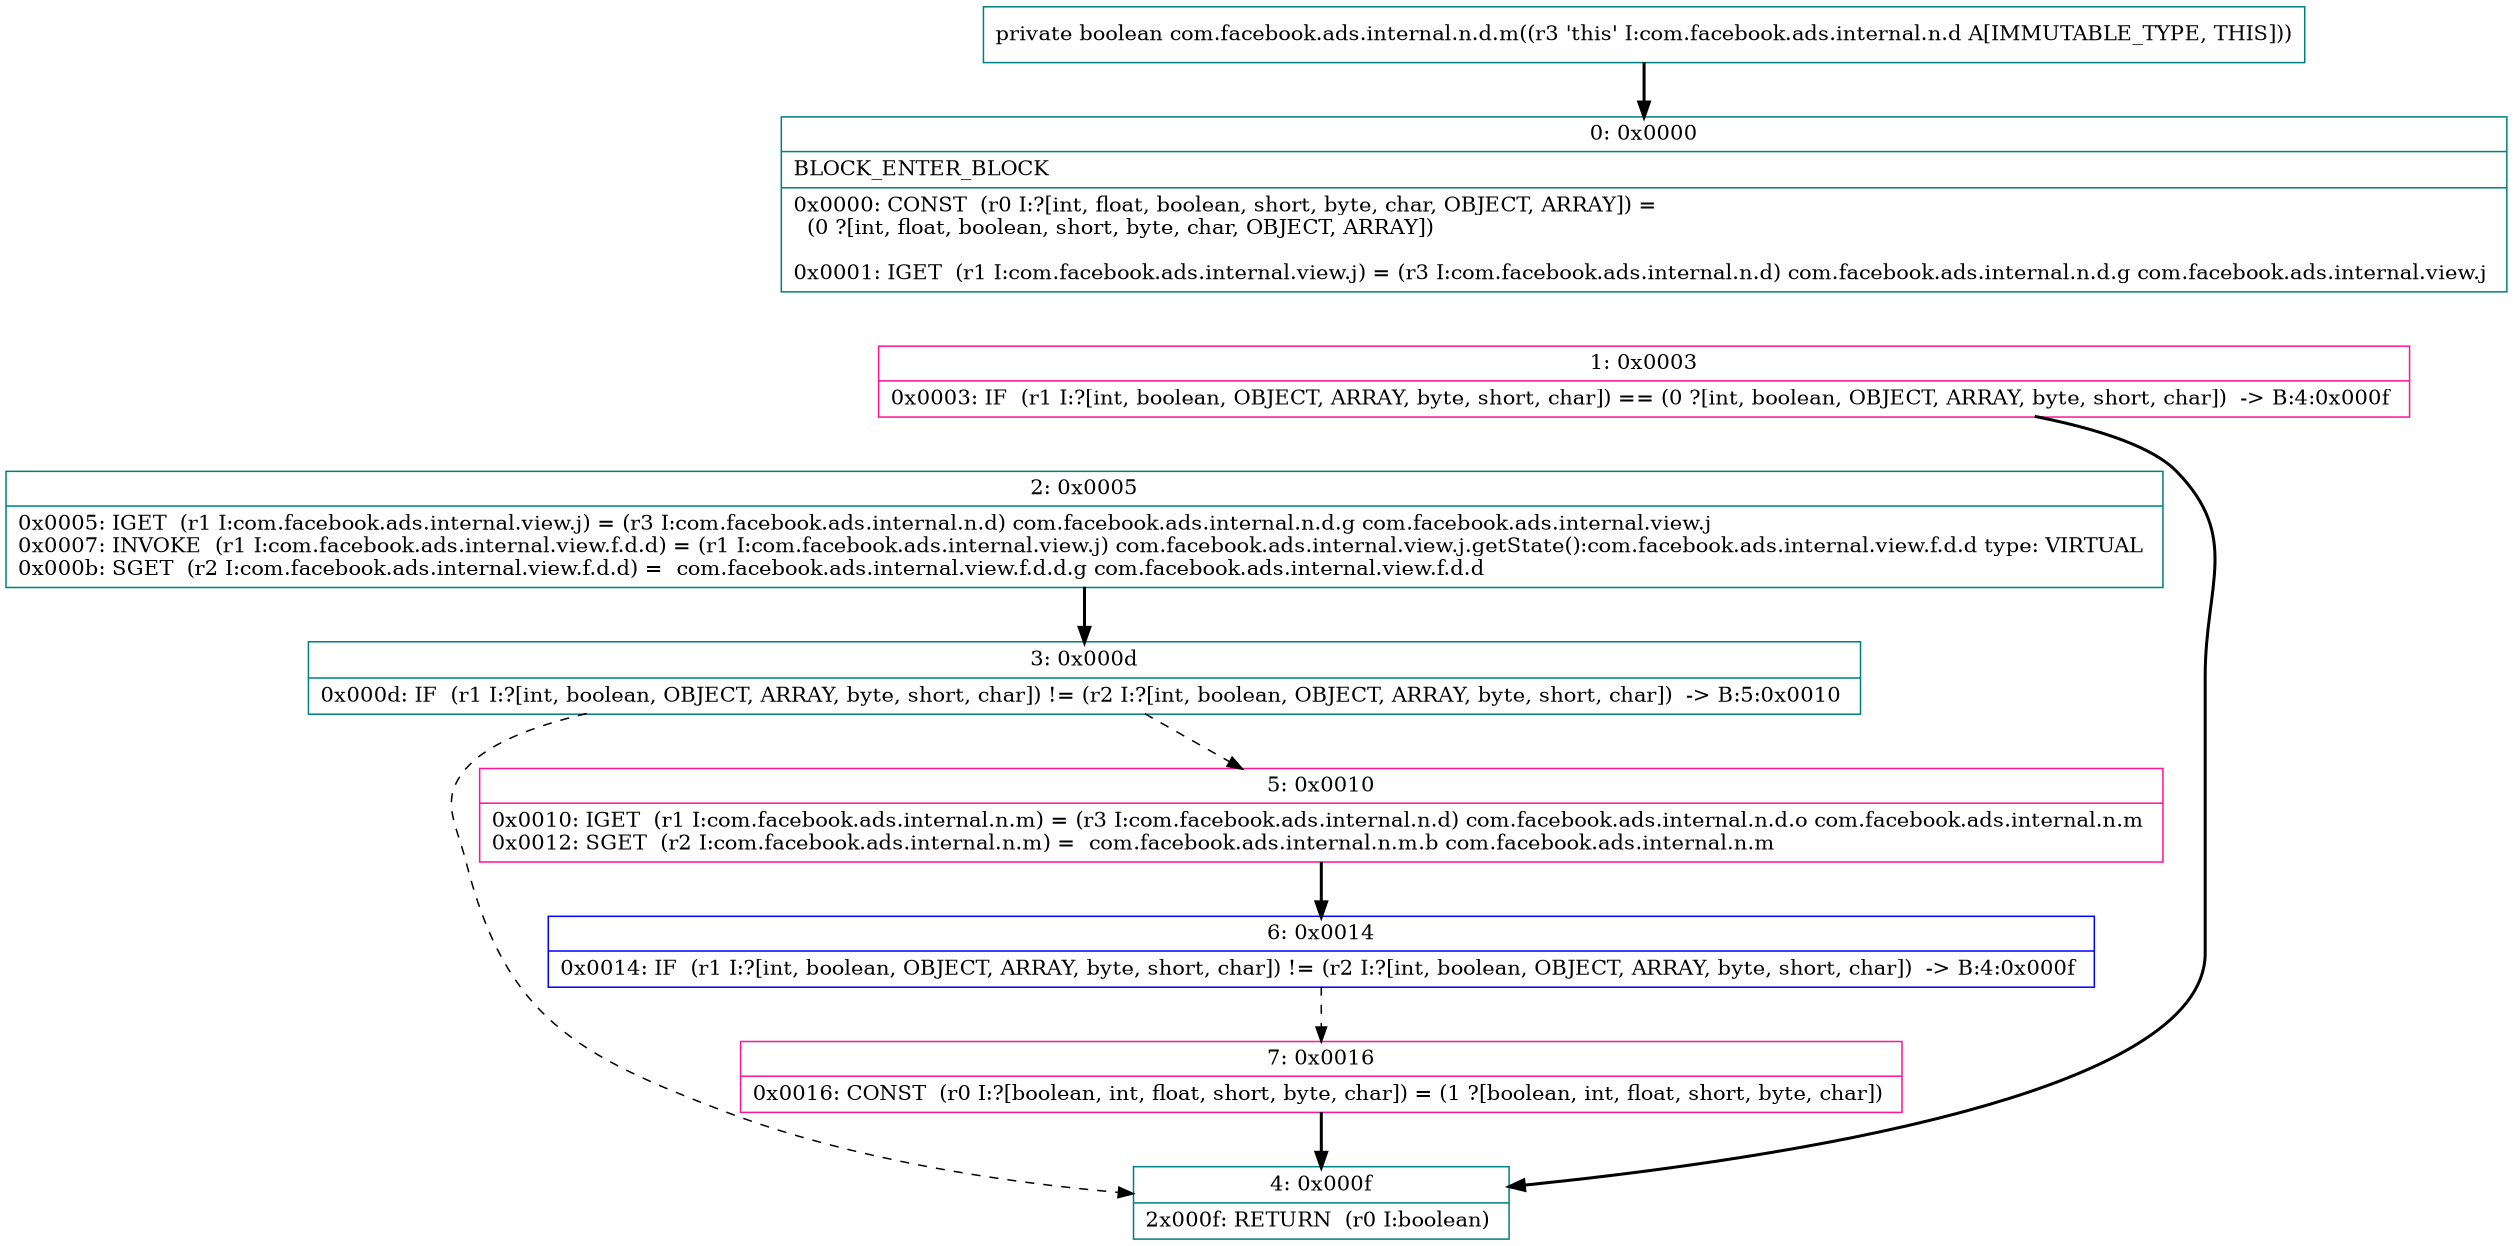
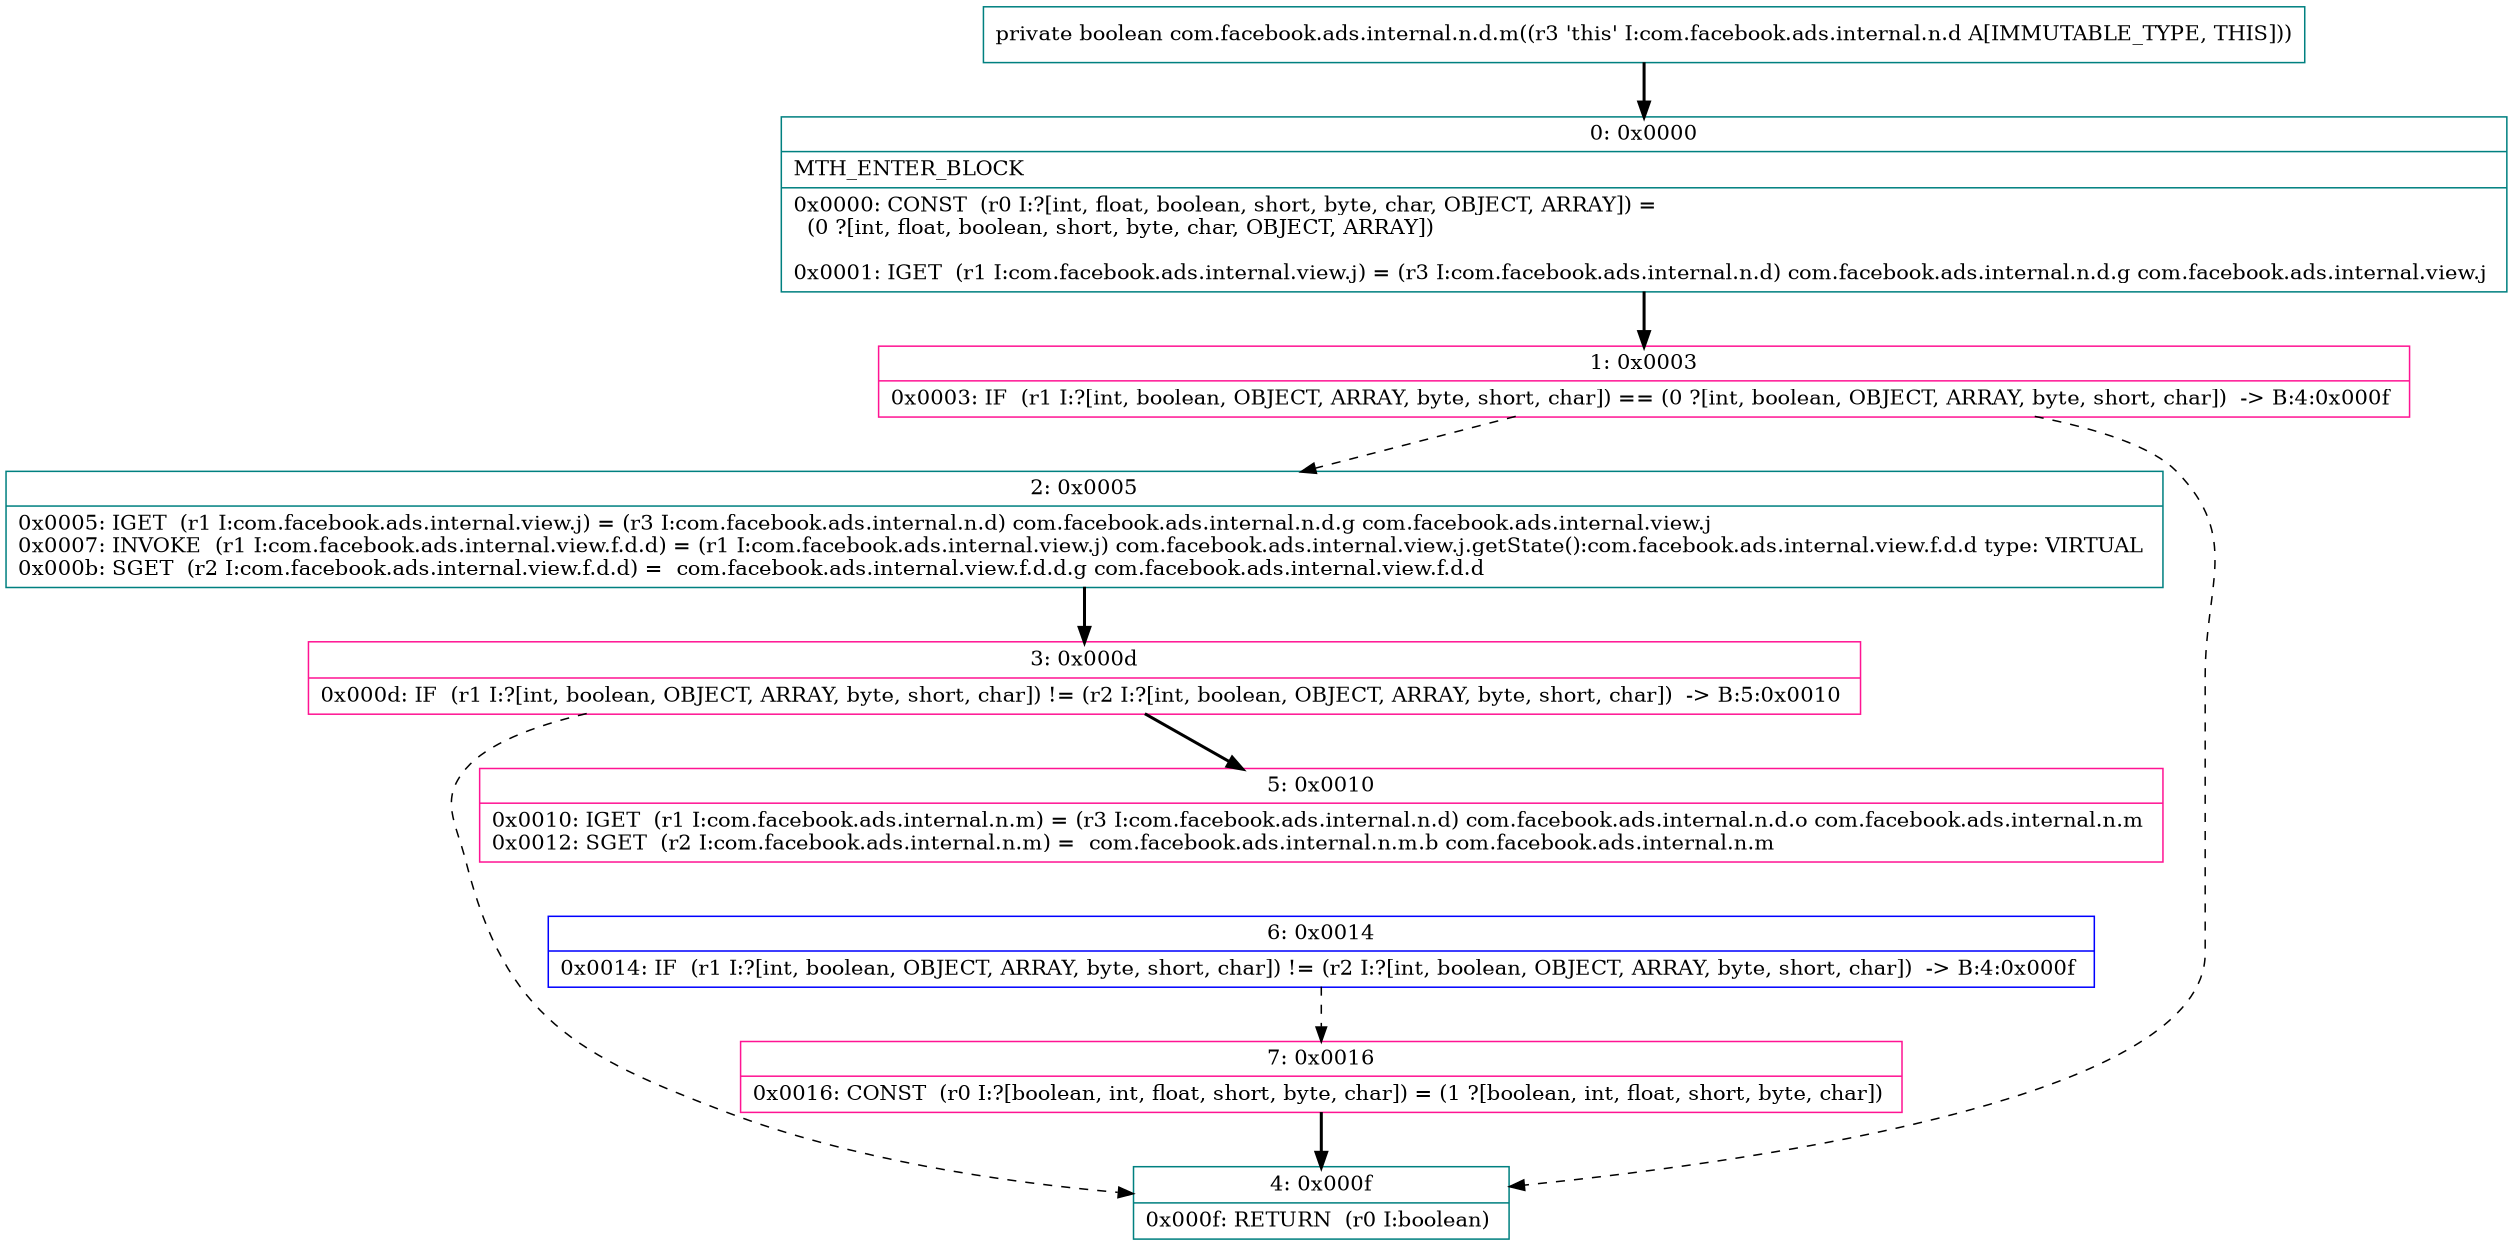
node "0: 0x0000": text "BLOCK_ENTER_BLOCK" -> "MTH_ENTER_BLOCK"
edge "0: 0x0000" -> "1: 0x0003": added
edge "1: 0x0003" -> "2: 0x0005": added
node "3: 0x000d": color teal -> deeppink
edge "3: 0x000d" -> "5: 0x0010": style dashed -> bold
edge "5: 0x0010" -> "6: 0x0014": removed
edge "1: 0x0003" -> "4: 0x000f": style bold -> dashed
node "4: 0x000f": text "2x000f: RETURN  (r0 I:boolean)" -> "0x000f: RETURN  (r0 I:boolean)"
